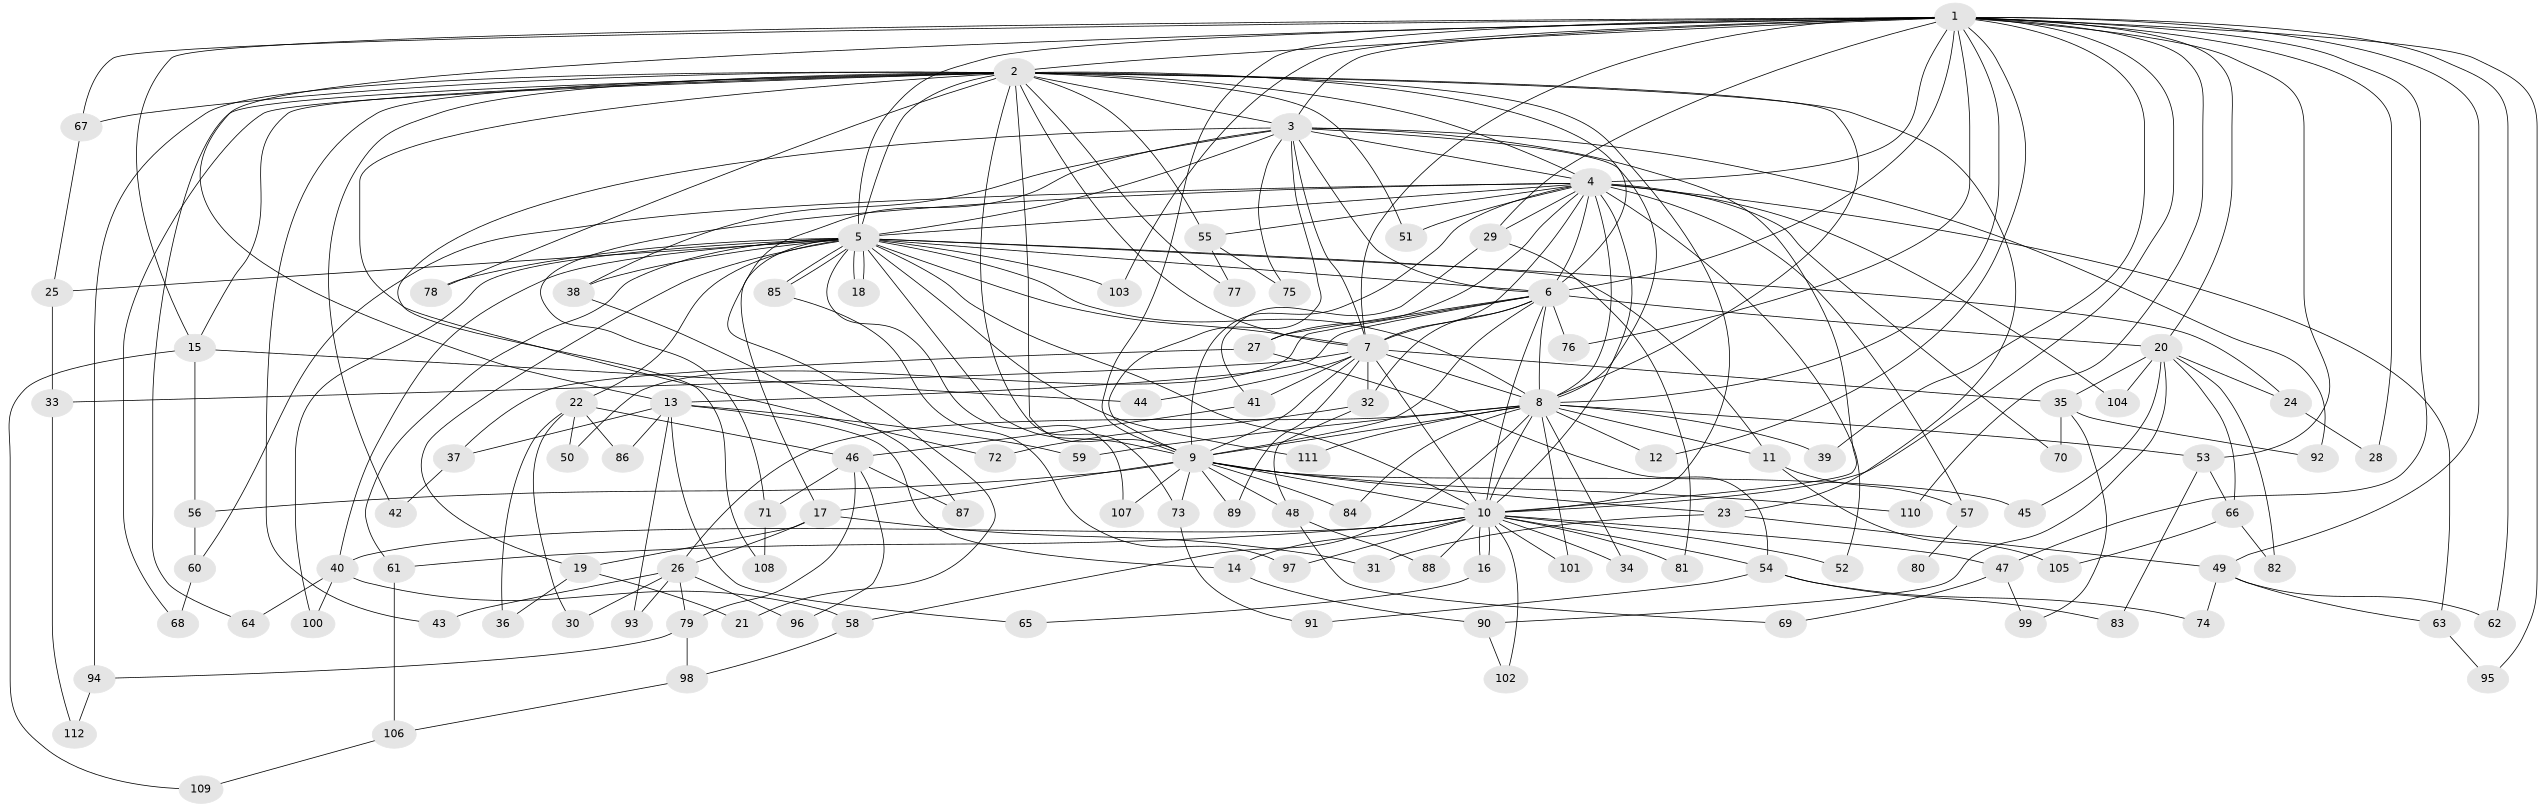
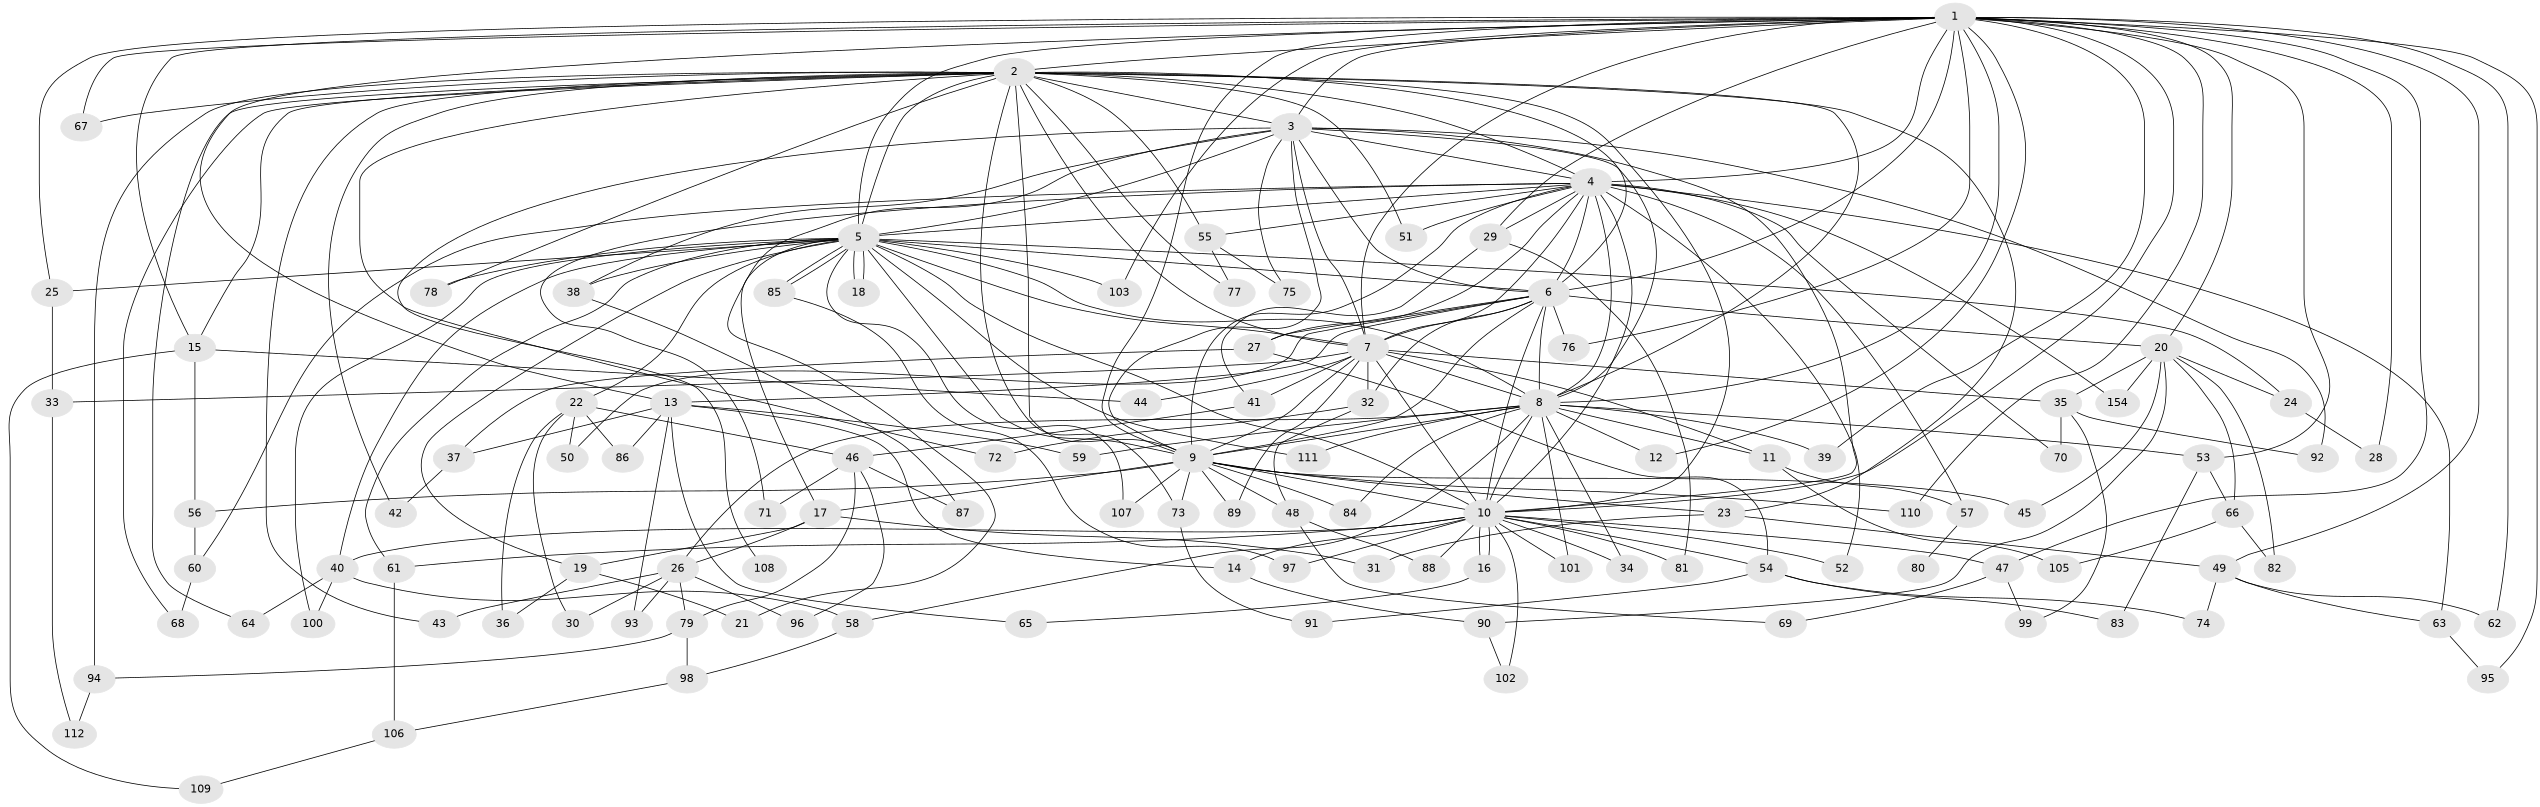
edge "67" -- "25": now "1" -- "25"
edge "5" -- "11": now "7" -- "11"
node "104": label "104" -> "154"
edge "71" -- "108": removed
